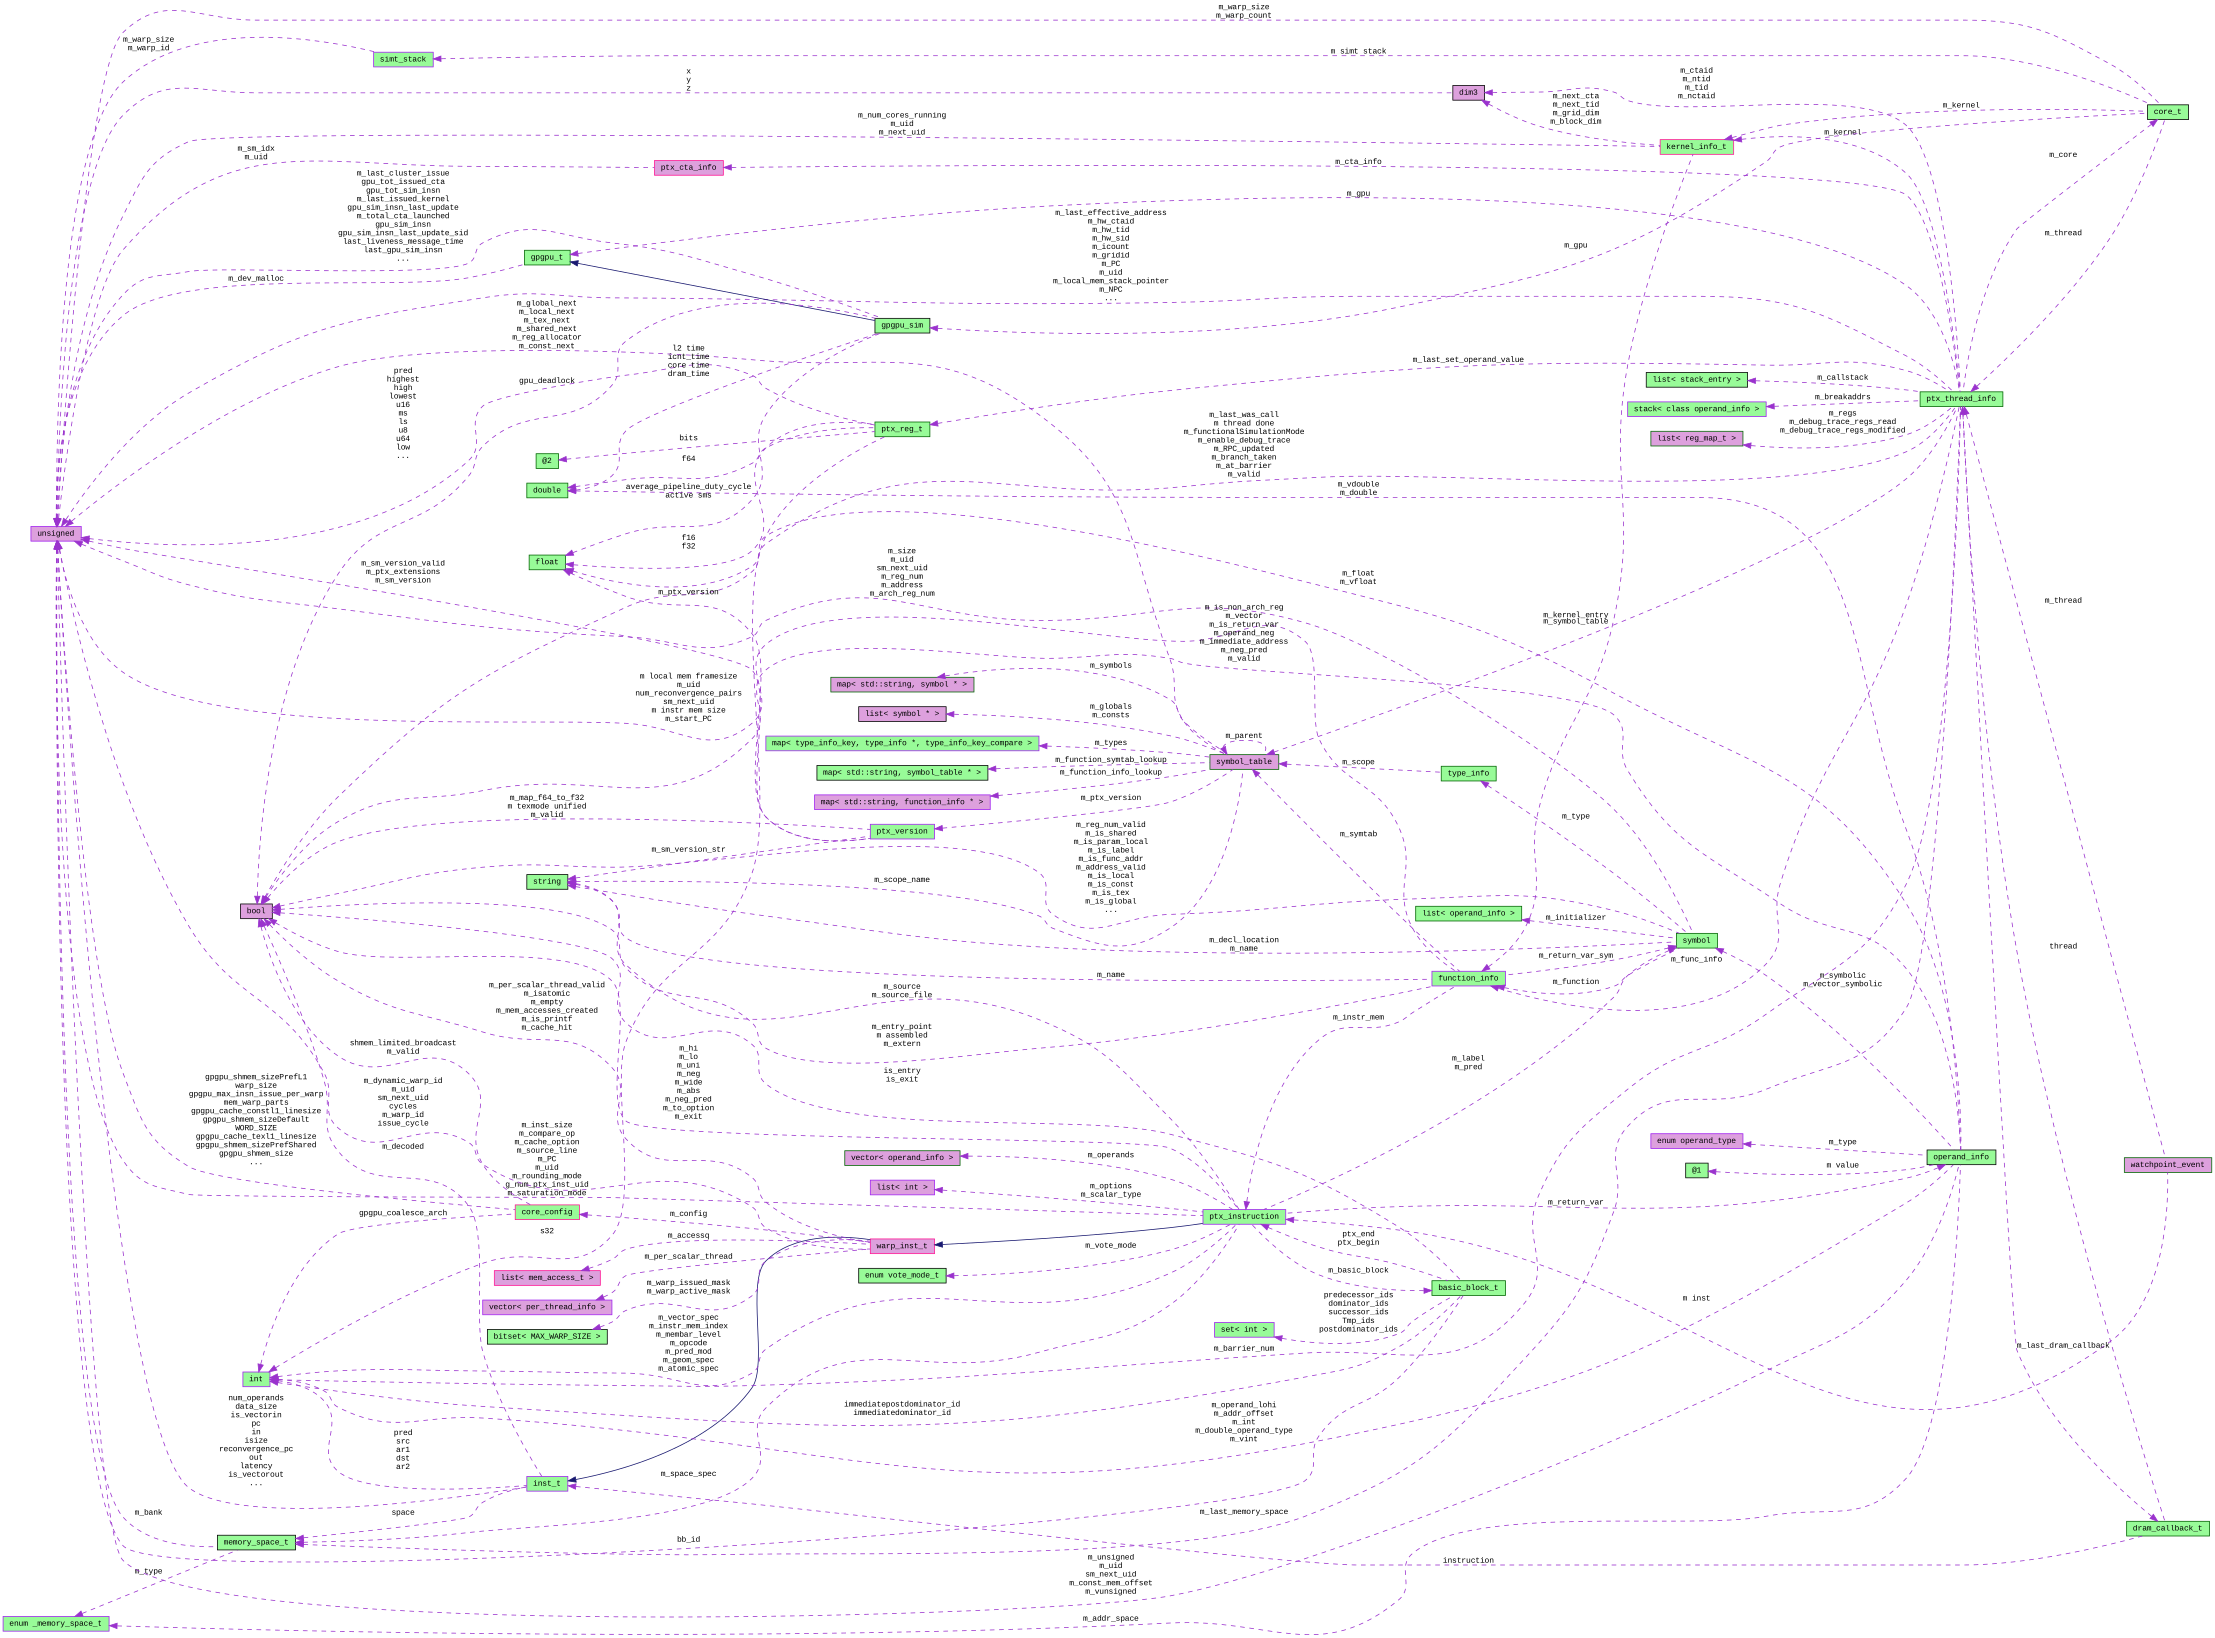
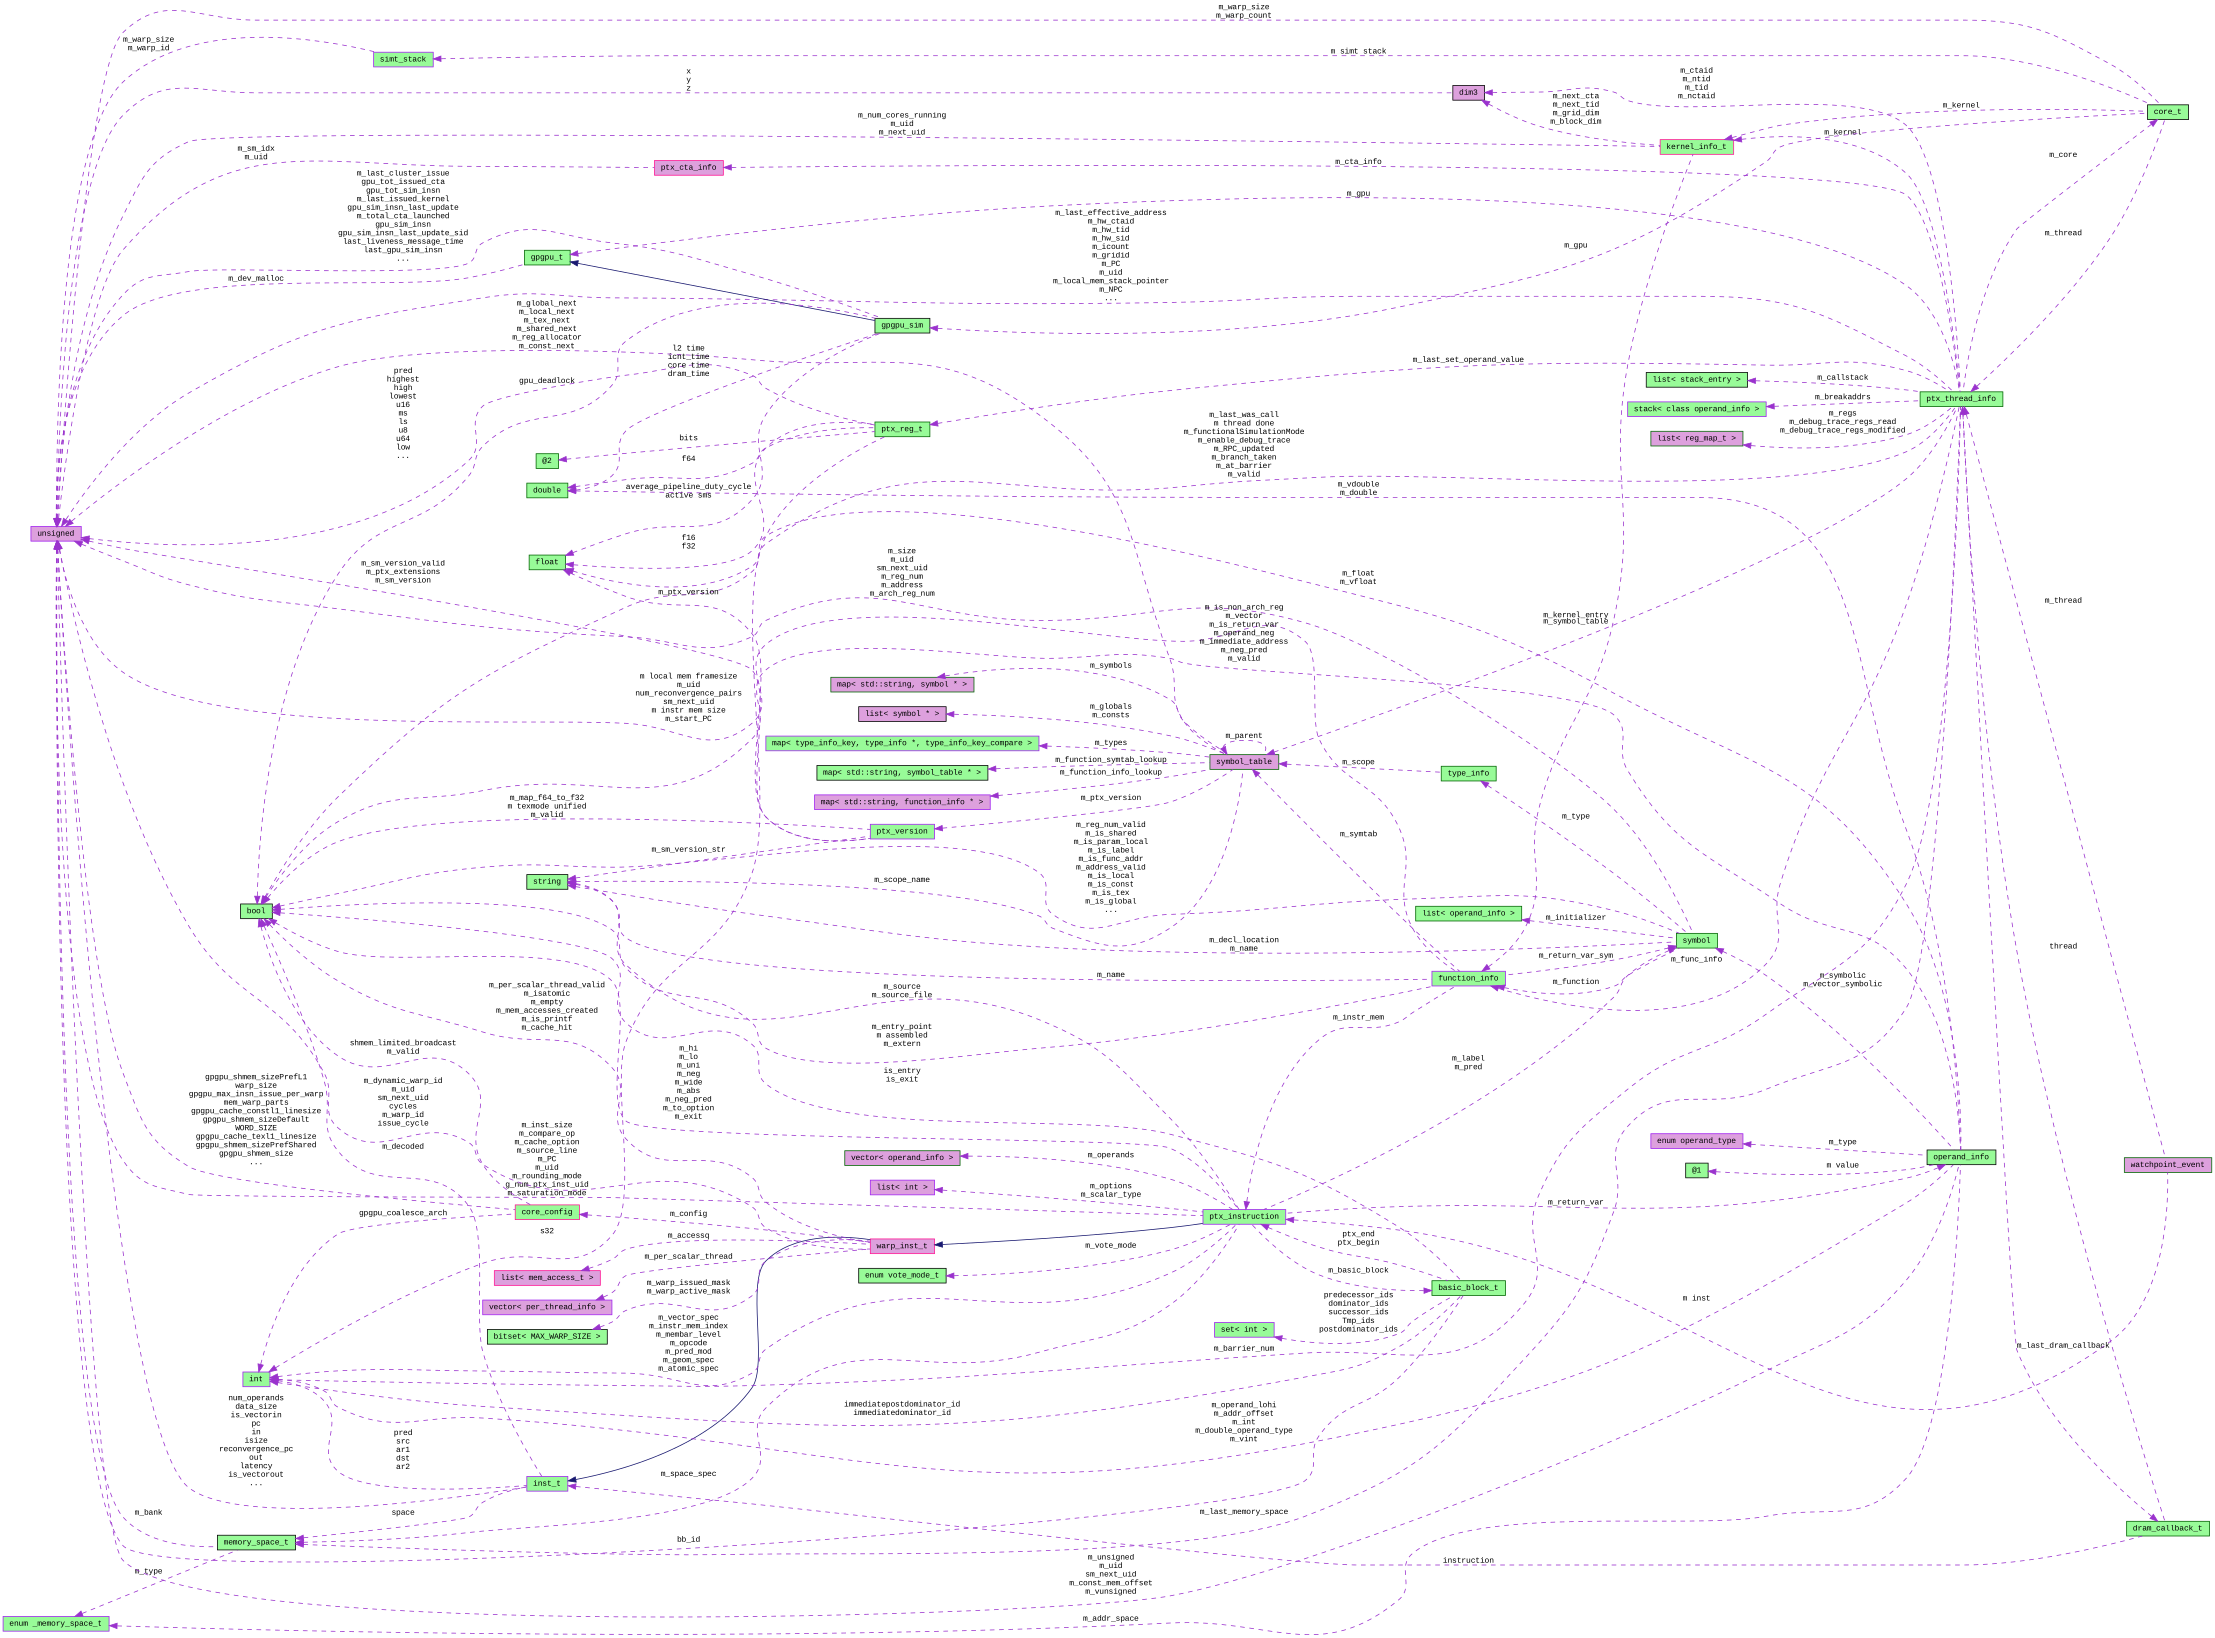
node "bool": fillcolor plum -> palegreen
